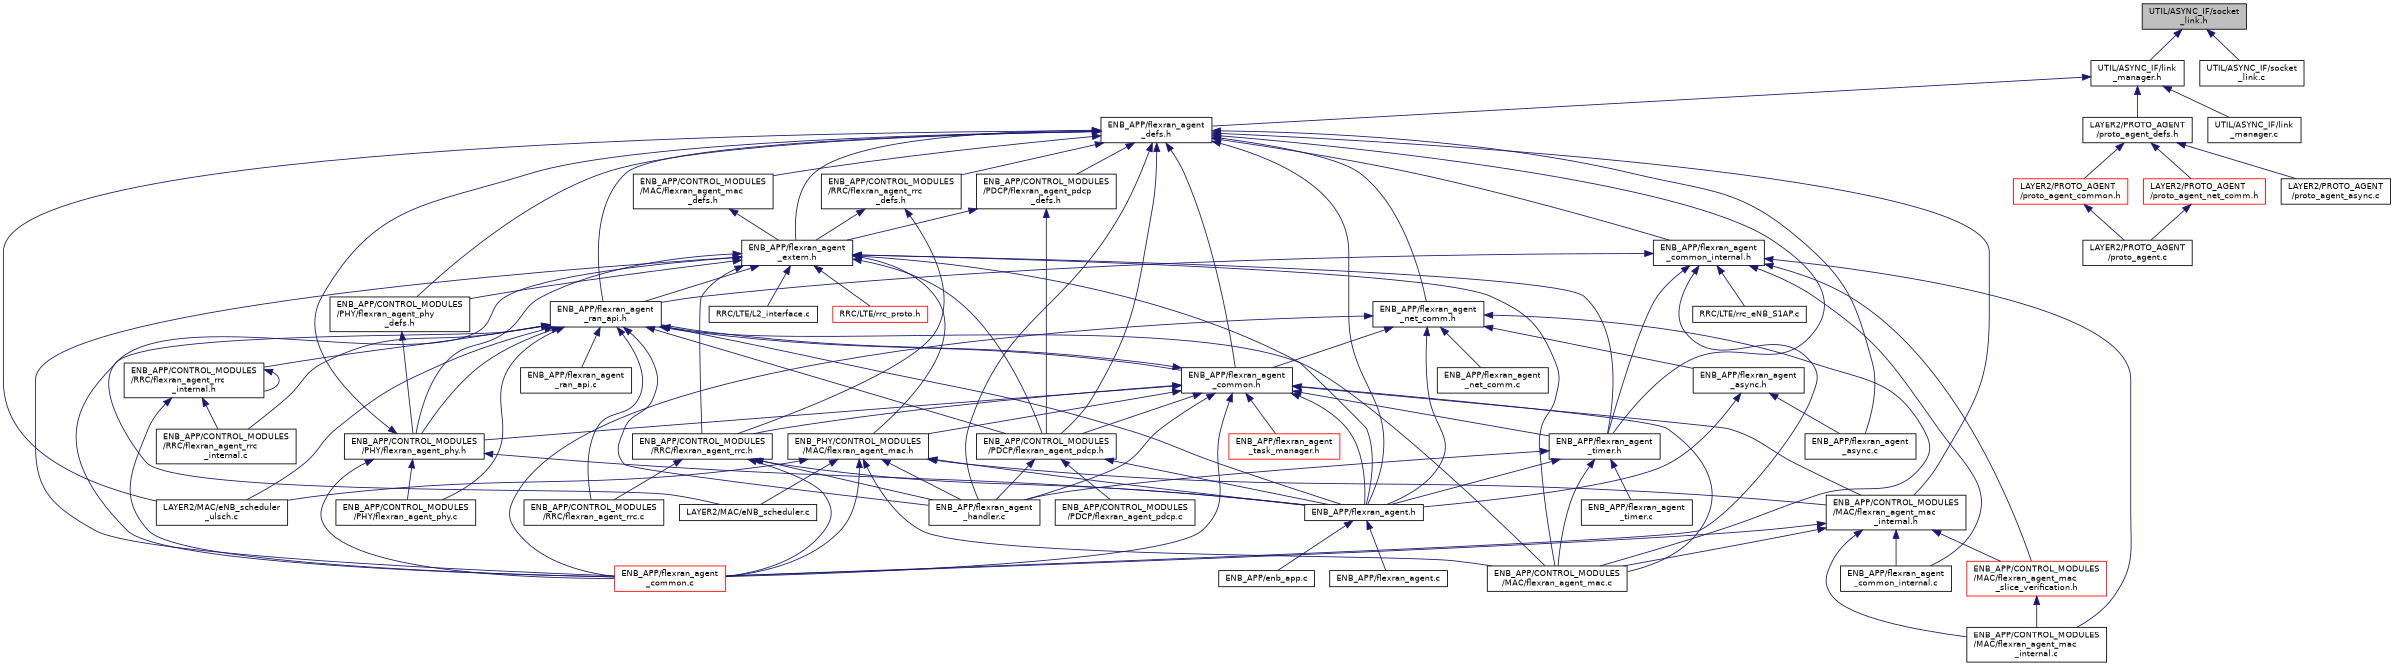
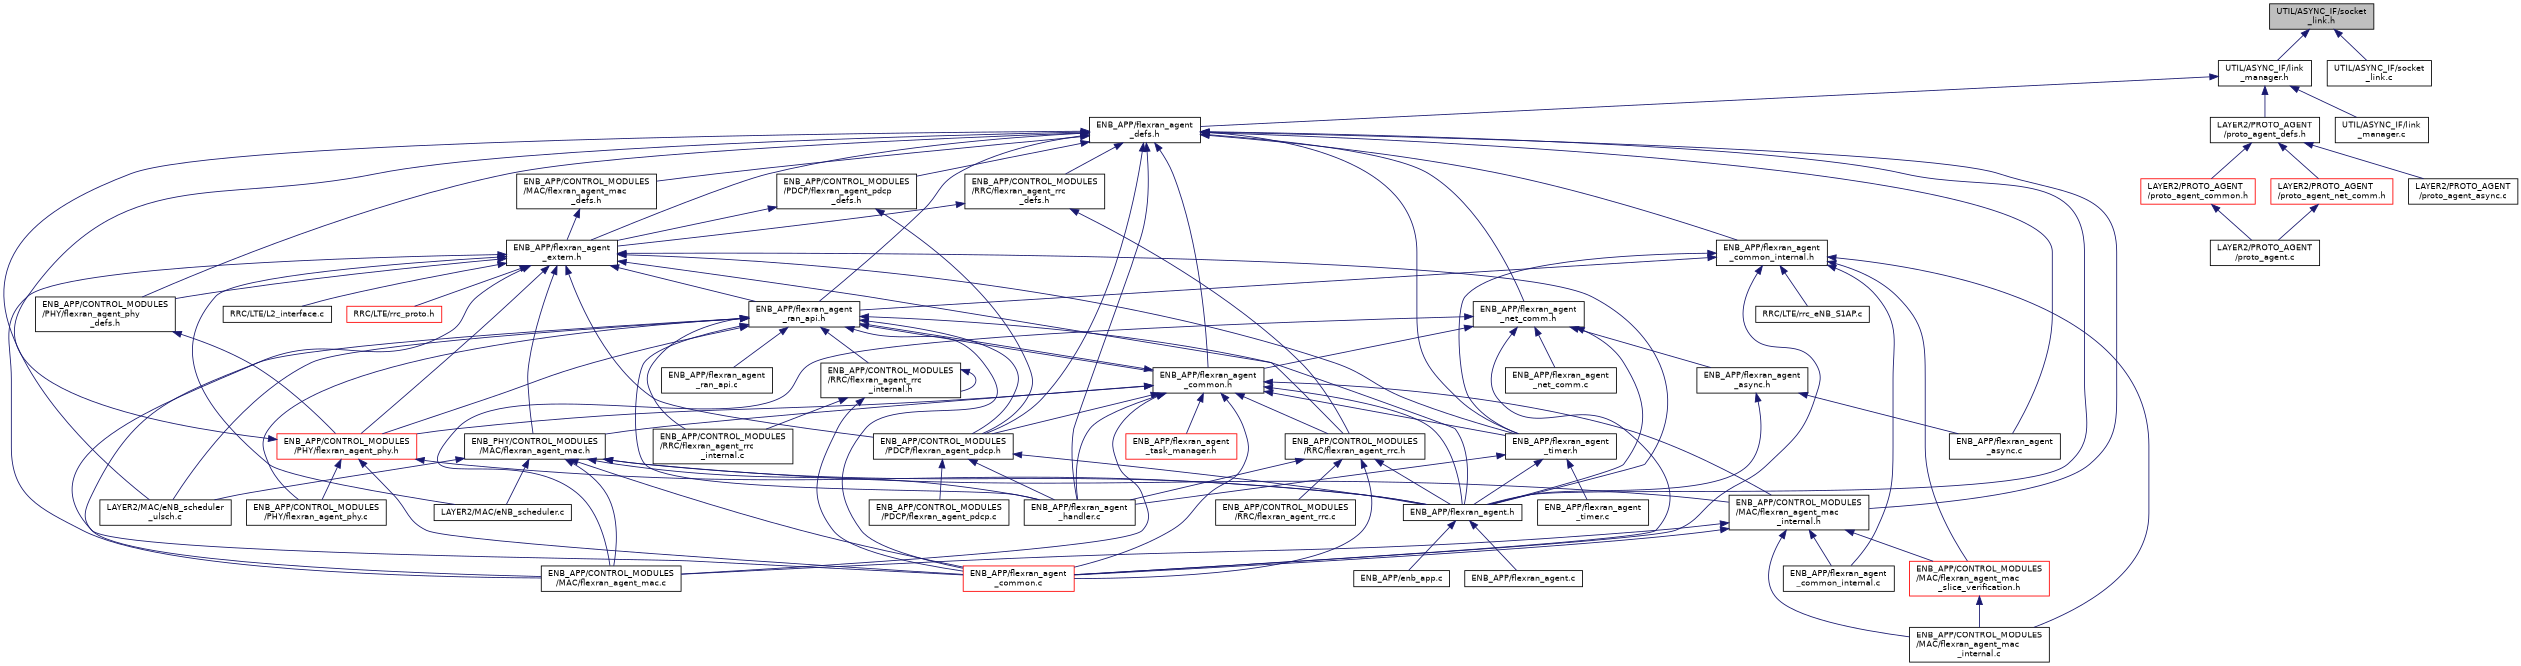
edge "ENB_APP/CONTROL_MODULES /RRC/flexran_agent_rrc.c" -> "ENB_APP/flexran_agent _ran_api.h": removed
node "ENB_APP/CONTROL_MODULES /PHY/flexran_agent_phy.h": color black -> red
edge "ENB_APP/CONTROL_MODULES /MAC/flexran_agent_mac.c" -> "ENB_APP/flexran_agent _timer.h": removed
